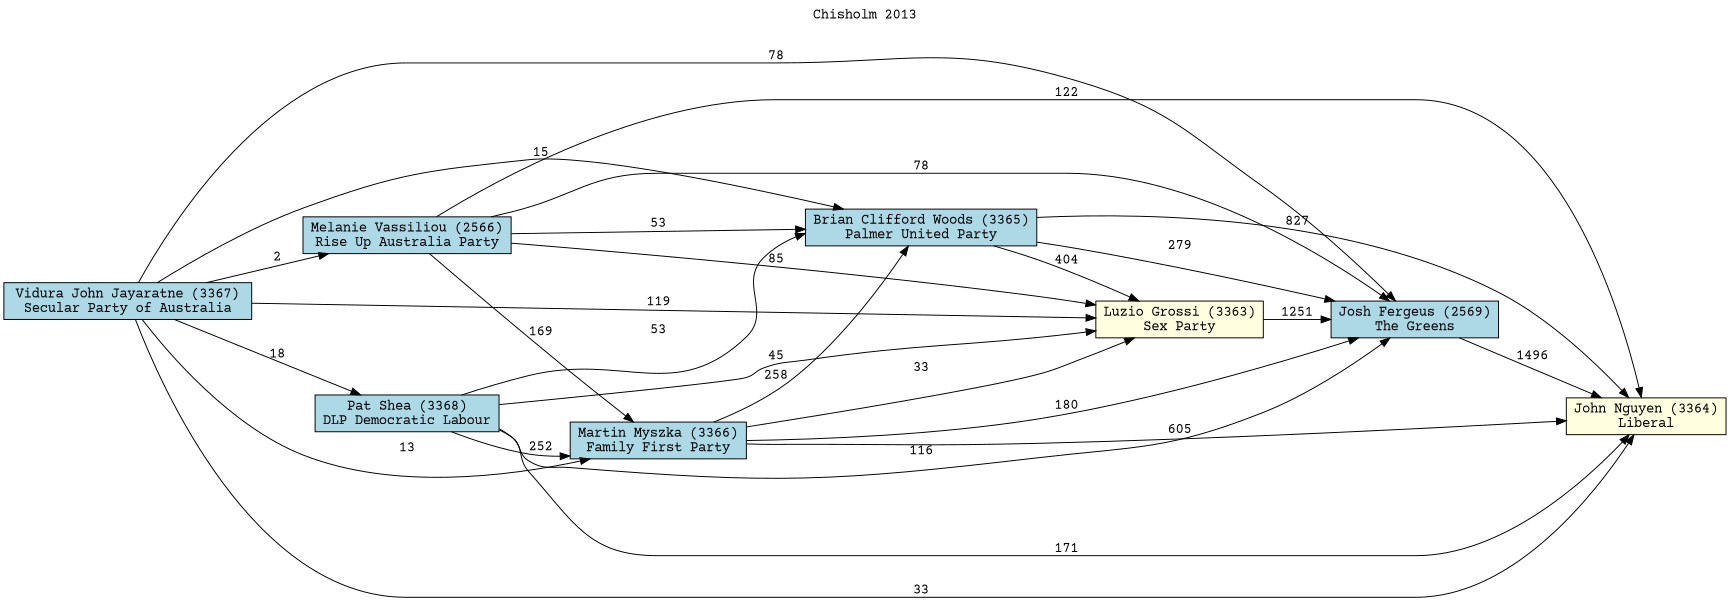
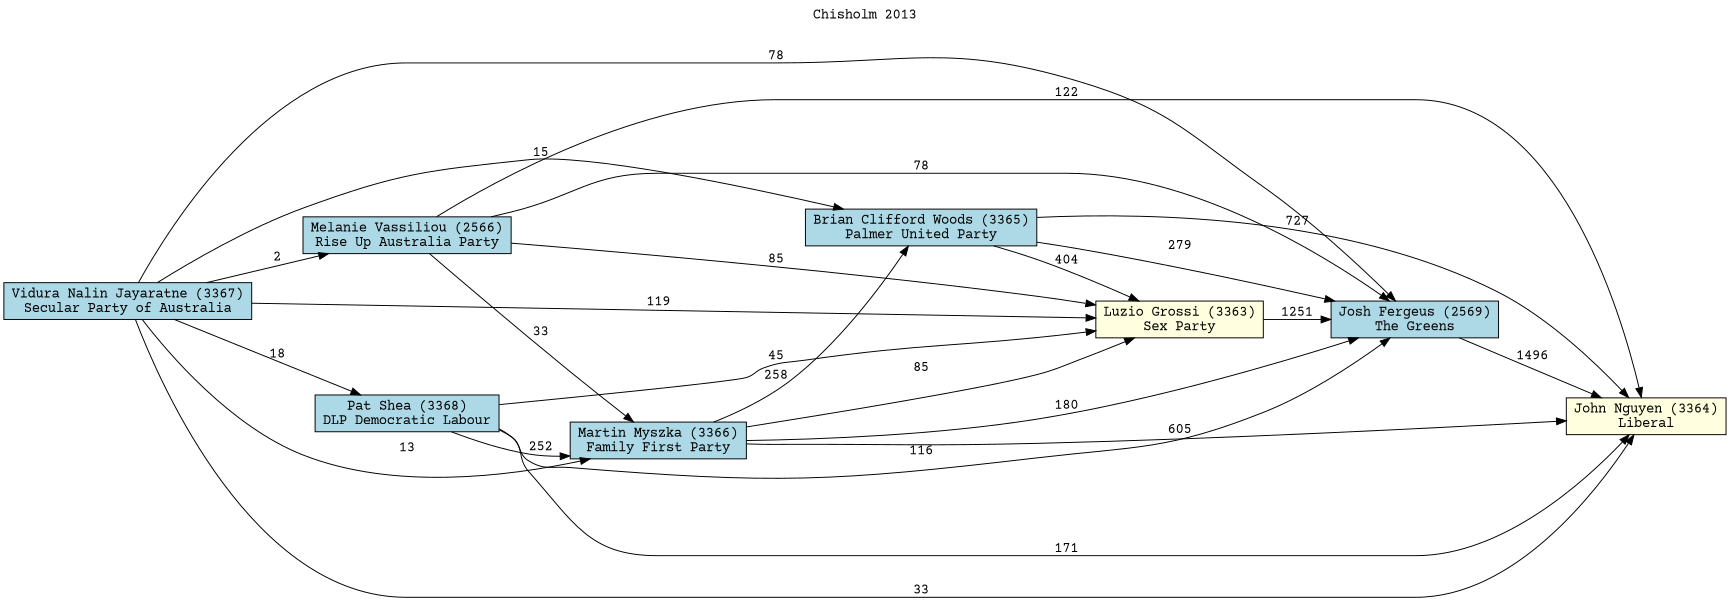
edge "Brian Clifford Woods (3365) Palmer United Party" -> "John Nguyen (3364) Liberal": label "827" -> "727"
edge "Melanie Vassiliou (2566) Rise Up Australia Party" -> "Brian Clifford Woods (3365) Palmer United Party": removed, label "53"
node "Vidura John Jayaratne (3367) Secular Party of Australia": label "Vidura John Jayaratne (3367) Secular Party of Australia" -> "Vidura Nalin Jayaratne (3367) Secular Party of Australia"
edge "Melanie Vassiliou (2566) Rise Up Australia Party" -> "Martin Myszka (3366) Family First Party": label "169" -> "33"
edge "Martin Myszka (3366) Family First Party" -> "Luzio Grossi (3363) Sex Party": label "33" -> "85"
edge "Pat Shea (3368) DLP Democratic Labour" -> "Brian Clifford Woods (3365) Palmer United Party": removed, label "53"
